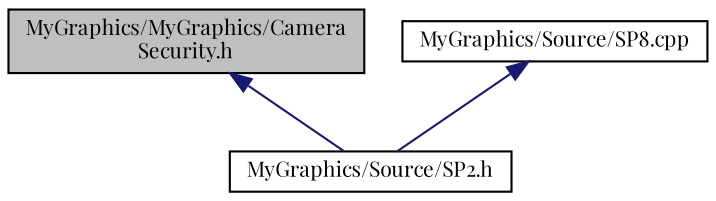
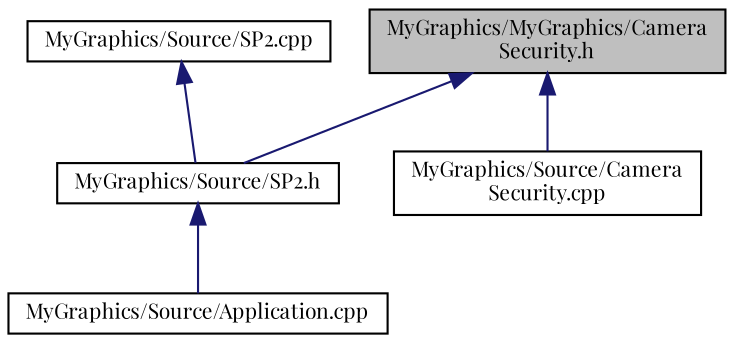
node "MyGraphics/Source/SP8.cpp": label "MyGraphics/Source/SP8.cpp" -> "MyGraphics/Source/SP2.cpp"
node "MyGraphics/Source/Camera Security.cpp": added
node "MyGraphics/Source/Application.cpp": added
